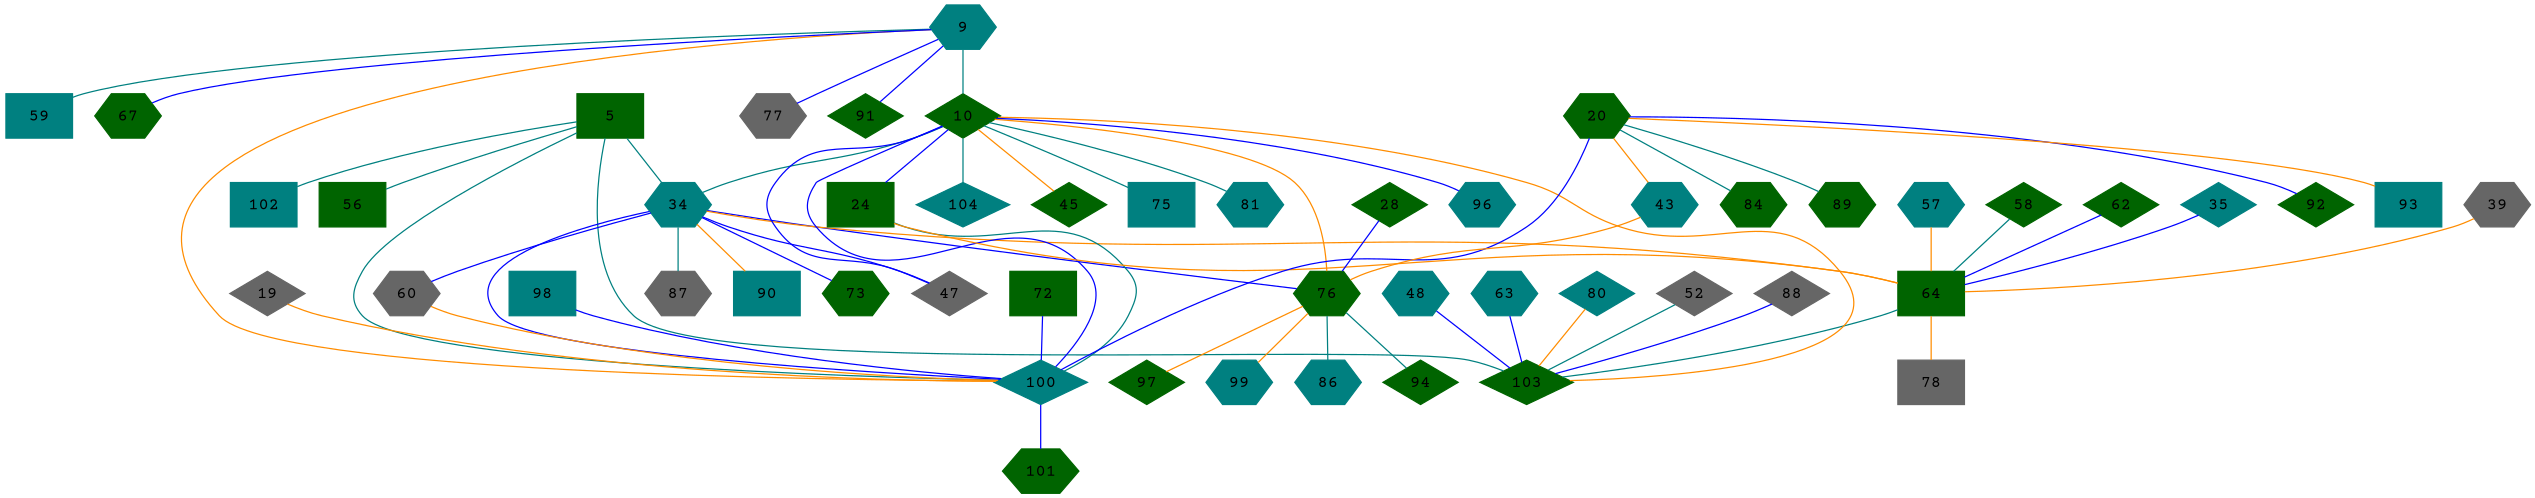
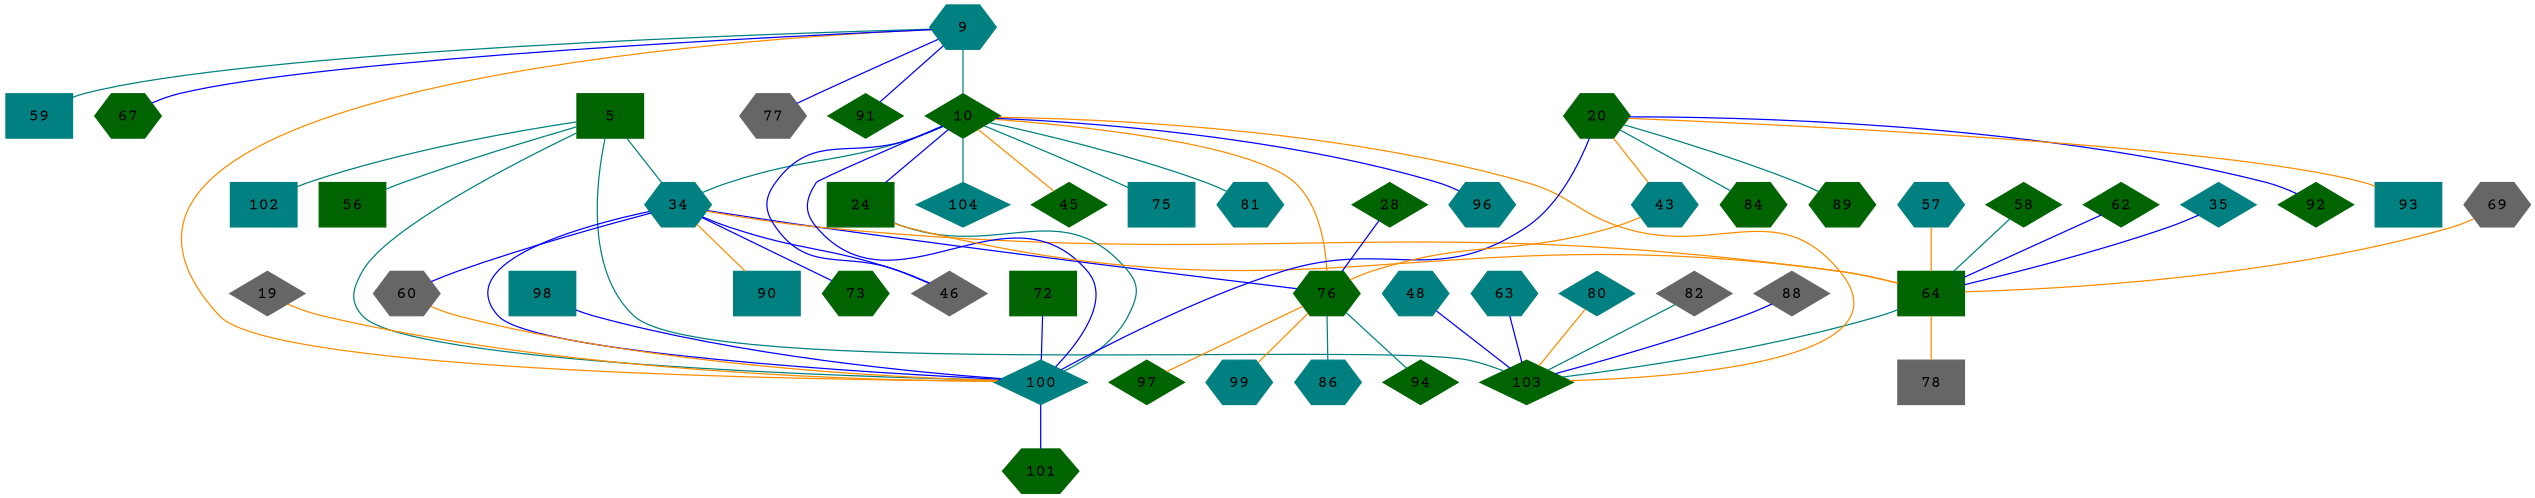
node "39": label "39" -> "69"
node "87": removed
node "47": label "47" -> "46"
node "52": label "52" -> "82"
